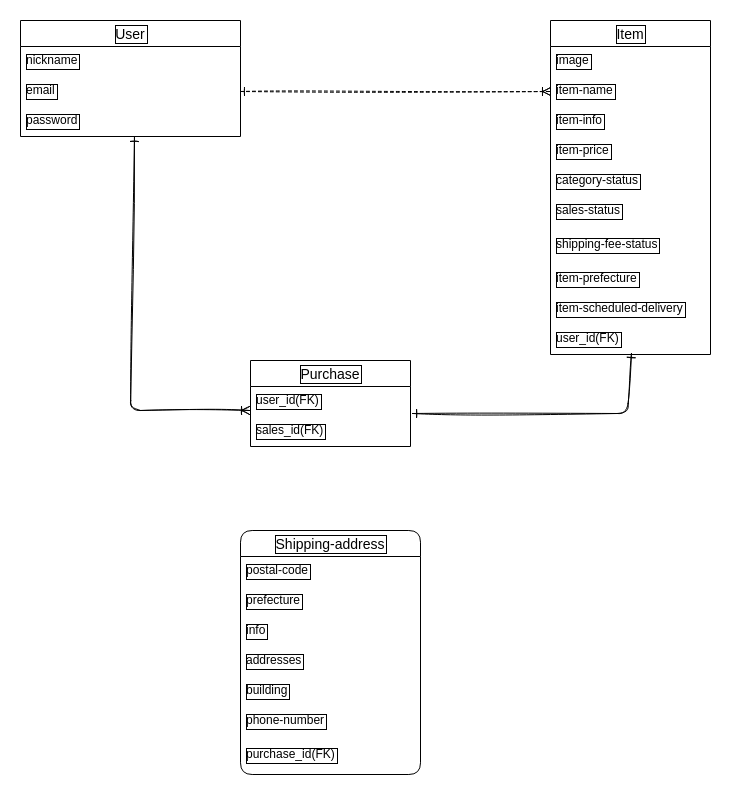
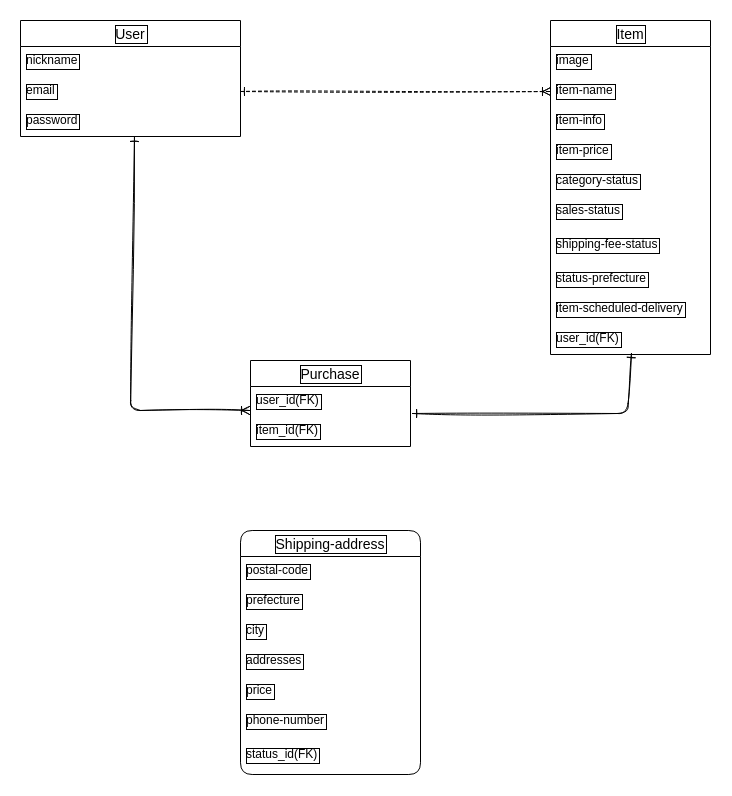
node "item-prefecture": label "item-prefecture" -> "status-prefecture"
node "sales_id(FK)": label "sales_id(FK)" -> "item_id(FK)"
node "info": label "info" -> "city"
node "building": label "building" -> "price"
node "purchase_id(FK)": label "purchase_id(FK)" -> "status_id(FK)"
